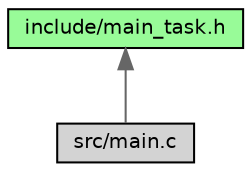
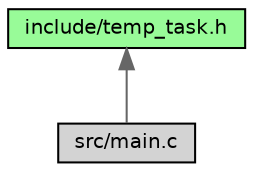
node "include/main_task.h": label "include/main_task.h" -> "include/temp_task.h"
